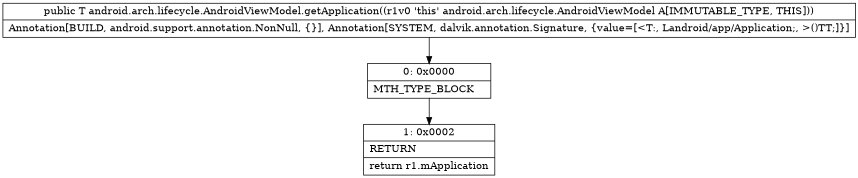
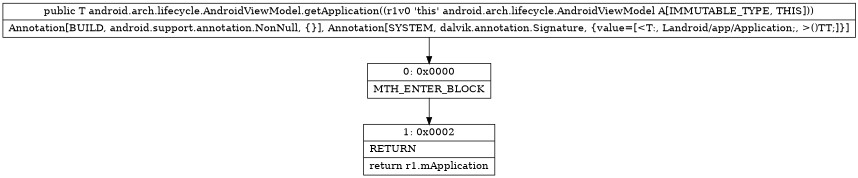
node "0: 0x0000": text "MTH_TYPE_BLOCK" -> "MTH_ENTER_BLOCK"
